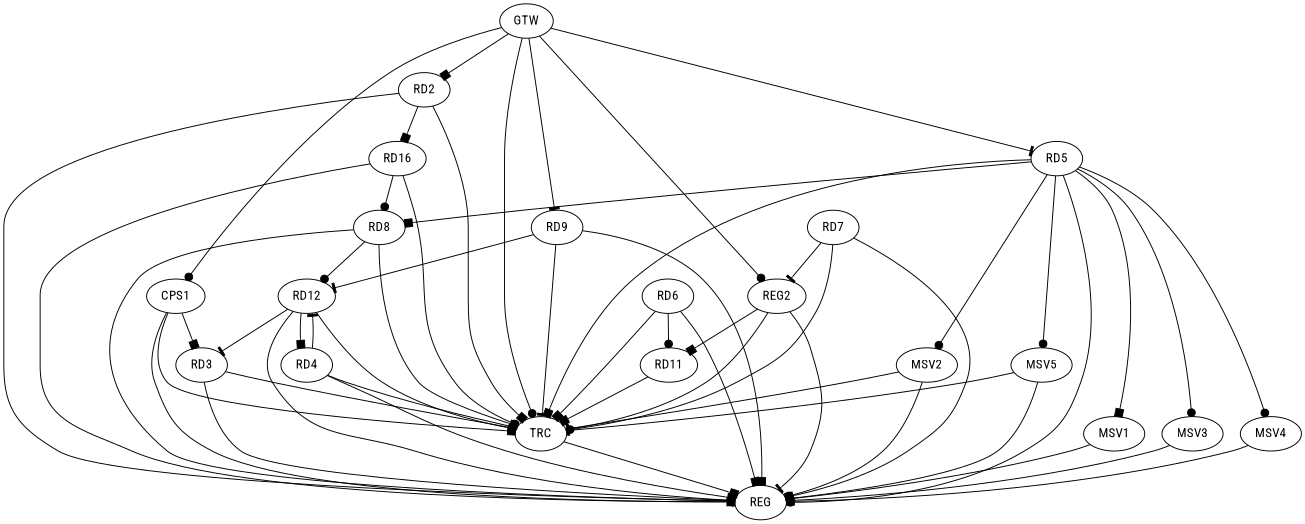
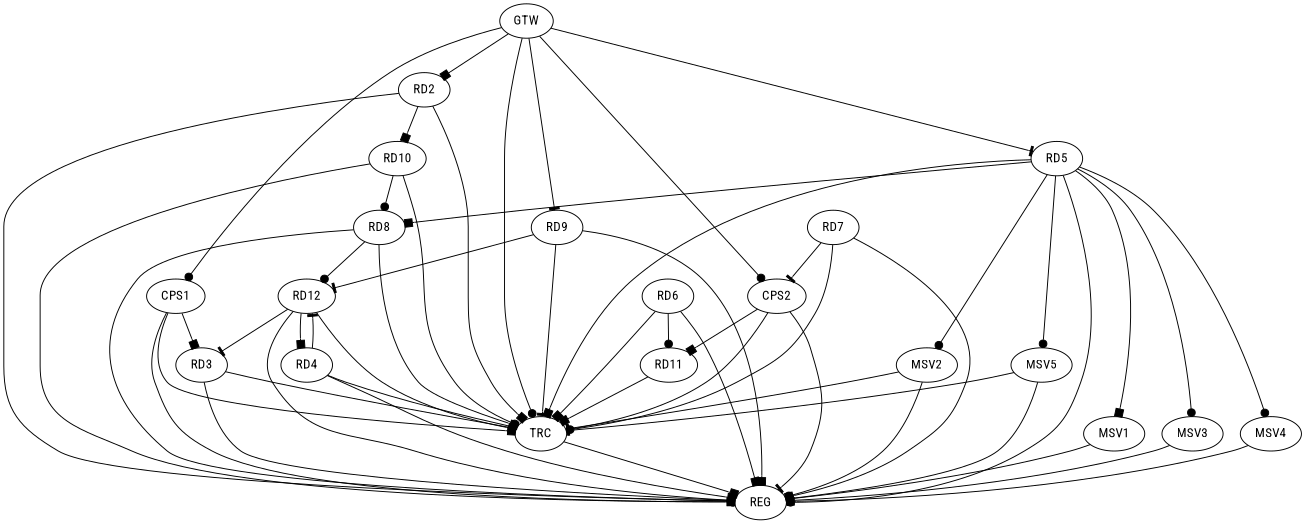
node "RD16": label "RD16" -> "RD10"
node "REG2": label "REG2" -> "CPS2"
